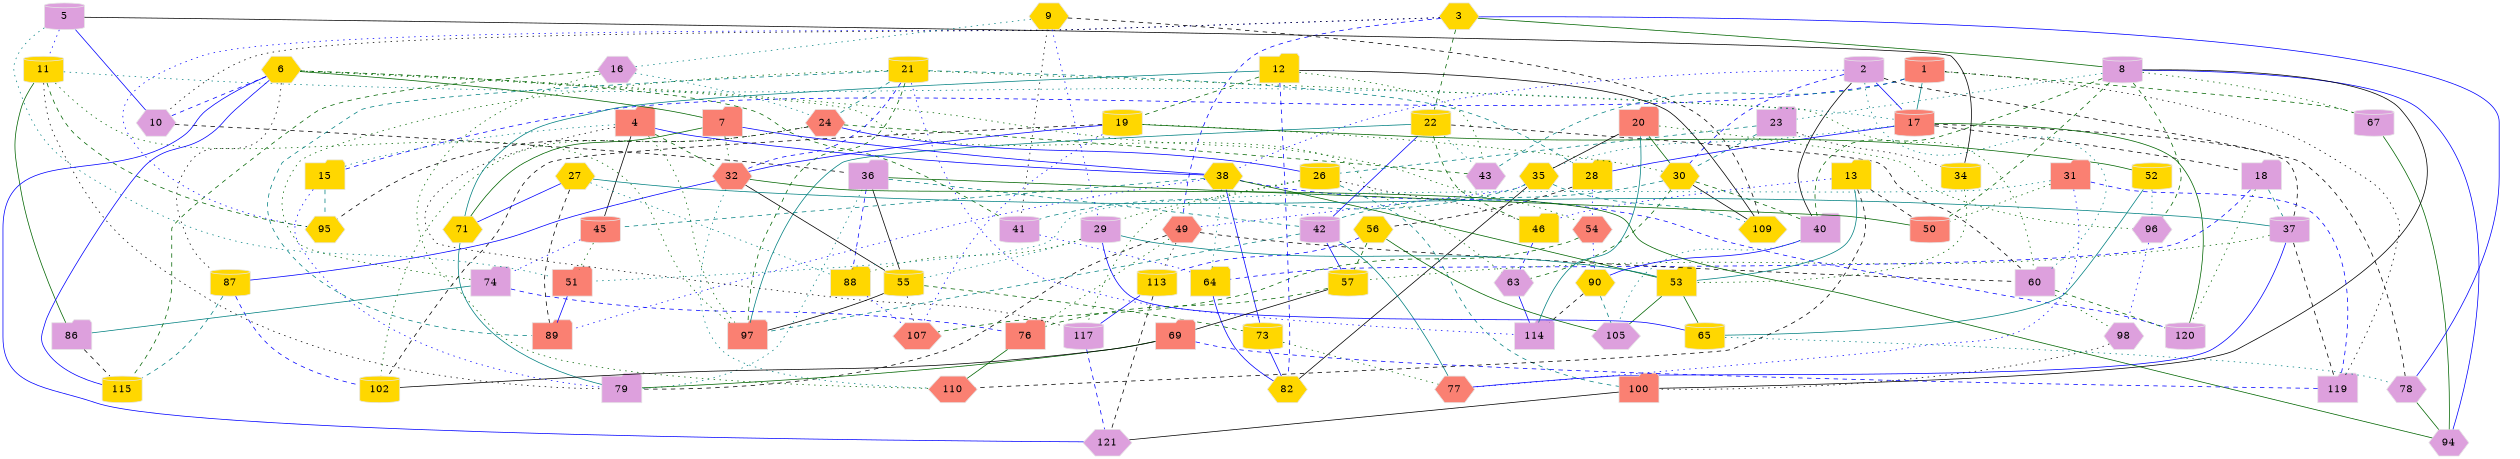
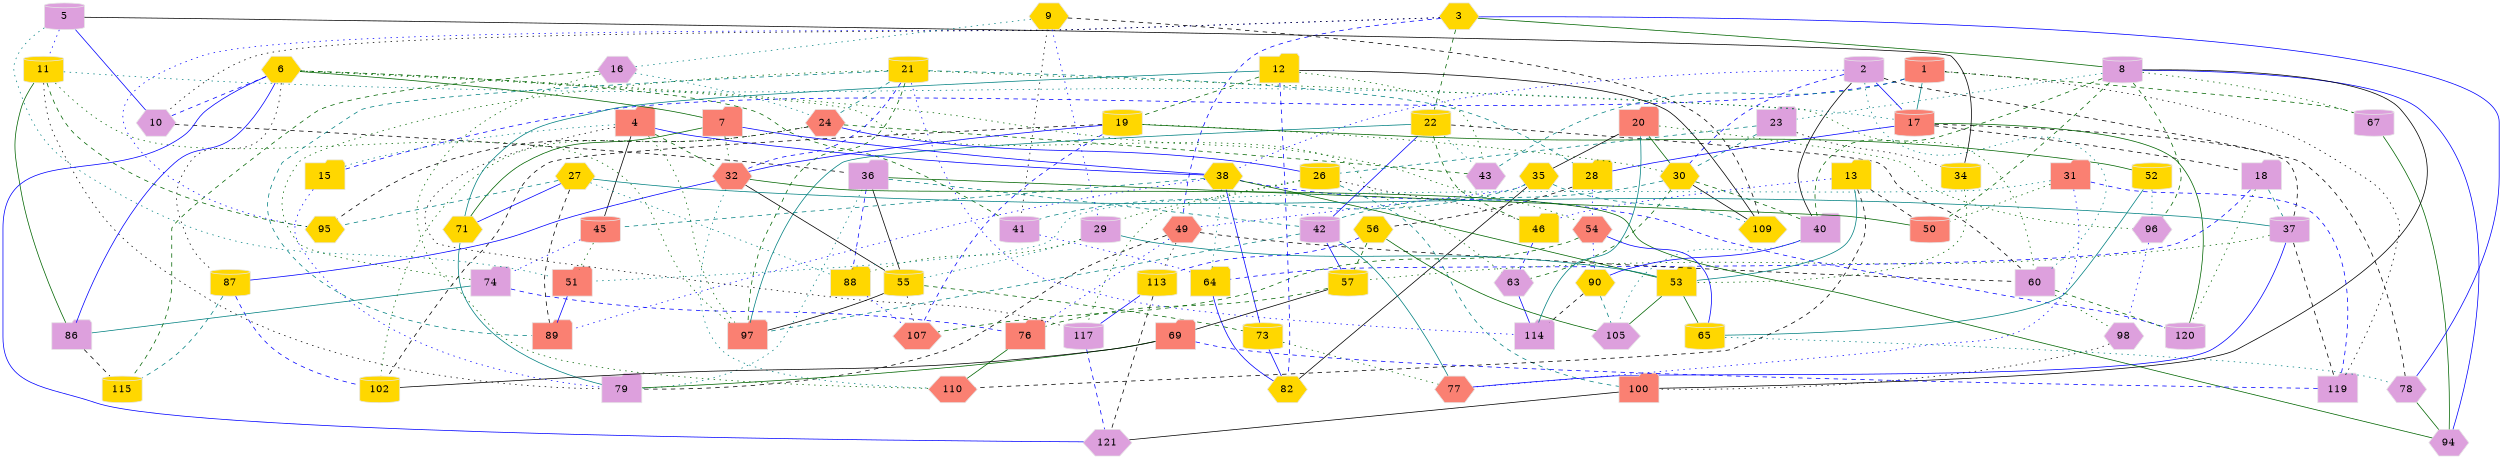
edge "17" -- "35": removed
edge "15" -- "95": now "27" -- "95"
edge "6" -- "115": now "6" -- "86"
edge "19" -- "107": style dotted -> dashed
edge "49" -- "76": color darkgreen -> blue
edge "29" -- "65": now "54" -- "65"
